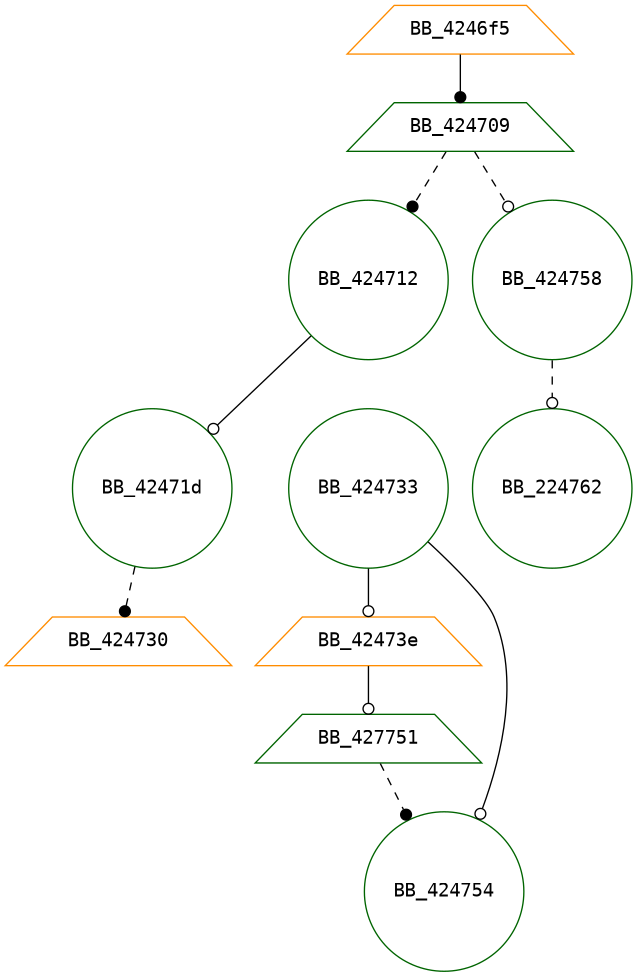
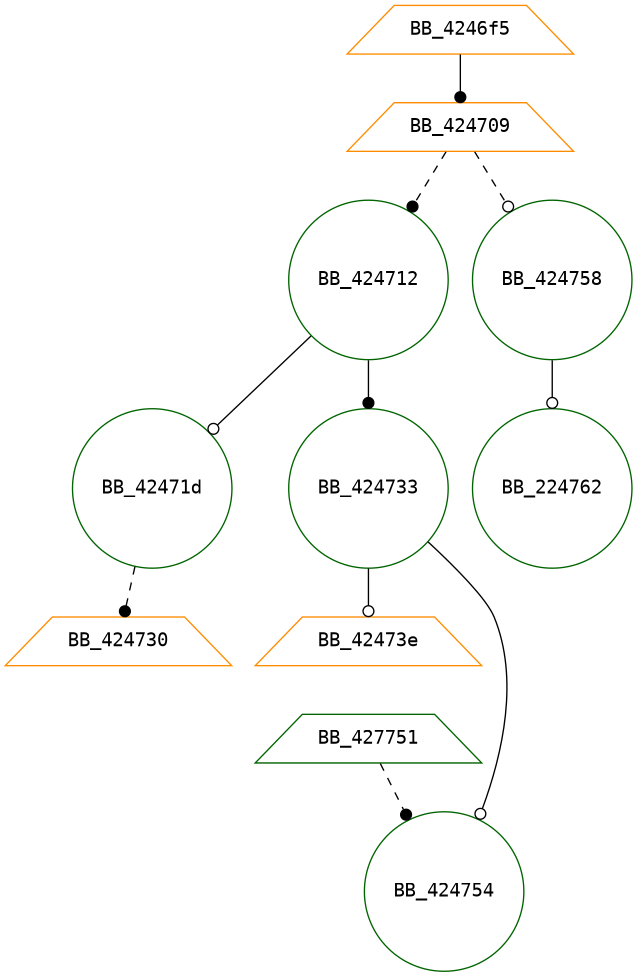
node "BB_424709": color darkgreen -> darkorange
edge "BB_424712" -> "BB_424733": added
edge "BB_424758" -> "BB_224762": style dashed -> solid
edge "BB_42473e" -> "BB_427751": removed
